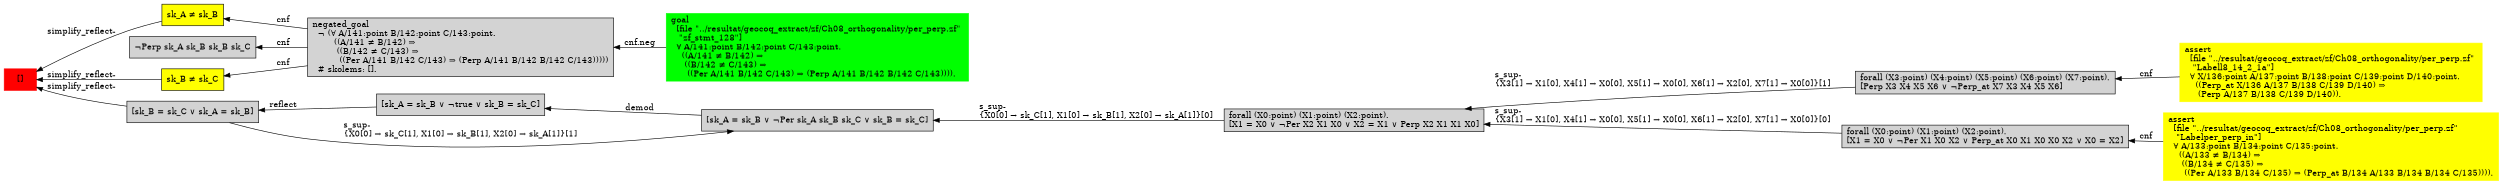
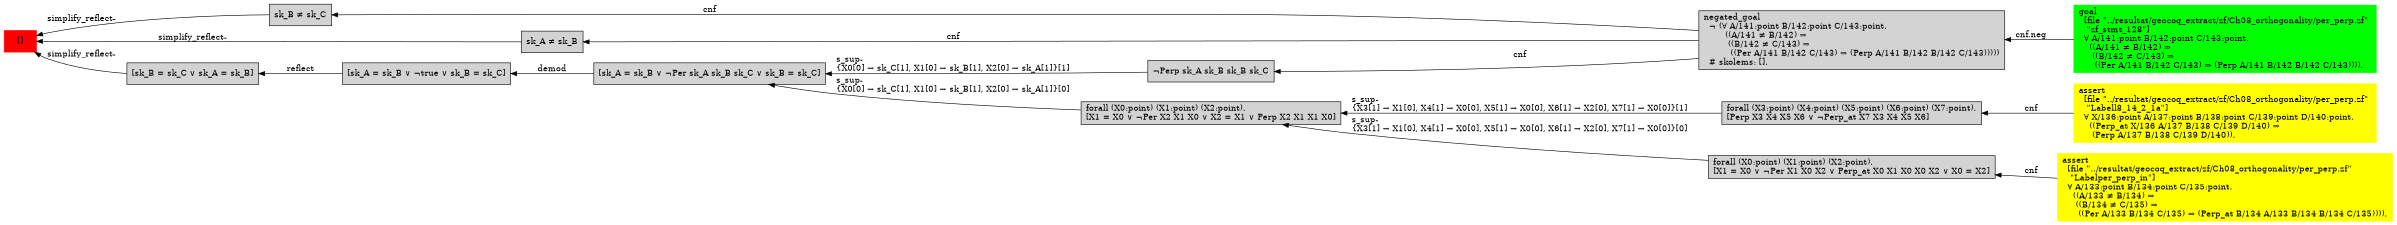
node "sk_A ≠ sk_B": fillcolor yellow -> lightgrey
node "sk_B ≠ sk_C": fillcolor yellow -> lightgrey
edge "[sk_B = sk_C ∨ sk_A = sk_B]" -> "[sk_A = sk_B ∨ ¬Per sk_A sk_B sk_C ∨ sk_B = sk_C]": now "¬Perp sk_A sk_B sk_B sk_C" -> "[sk_A = sk_B ∨ ¬Per sk_A sk_B sk_C ∨ sk_B = sk_C]"
